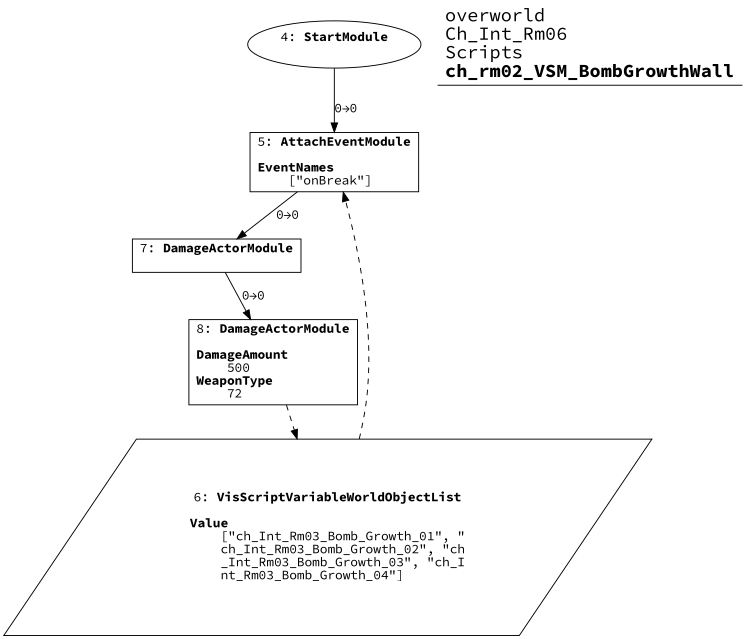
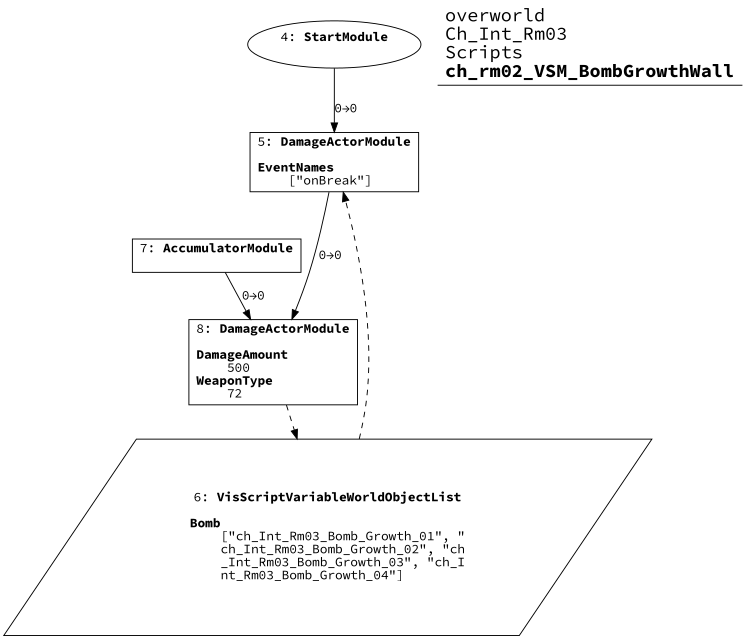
node "overworld": text "Ch_Int_Rm06" -> "Ch_Int_Rm03"
node "5:": text "AttachEventModule" -> "DamageActorModule"
edge "5:" -> "7:": now "5:" -> "8:"
node "7:": text "DamageActorModule" -> "AccumulatorModule"
node "6:": text "Value" -> "Bomb"
